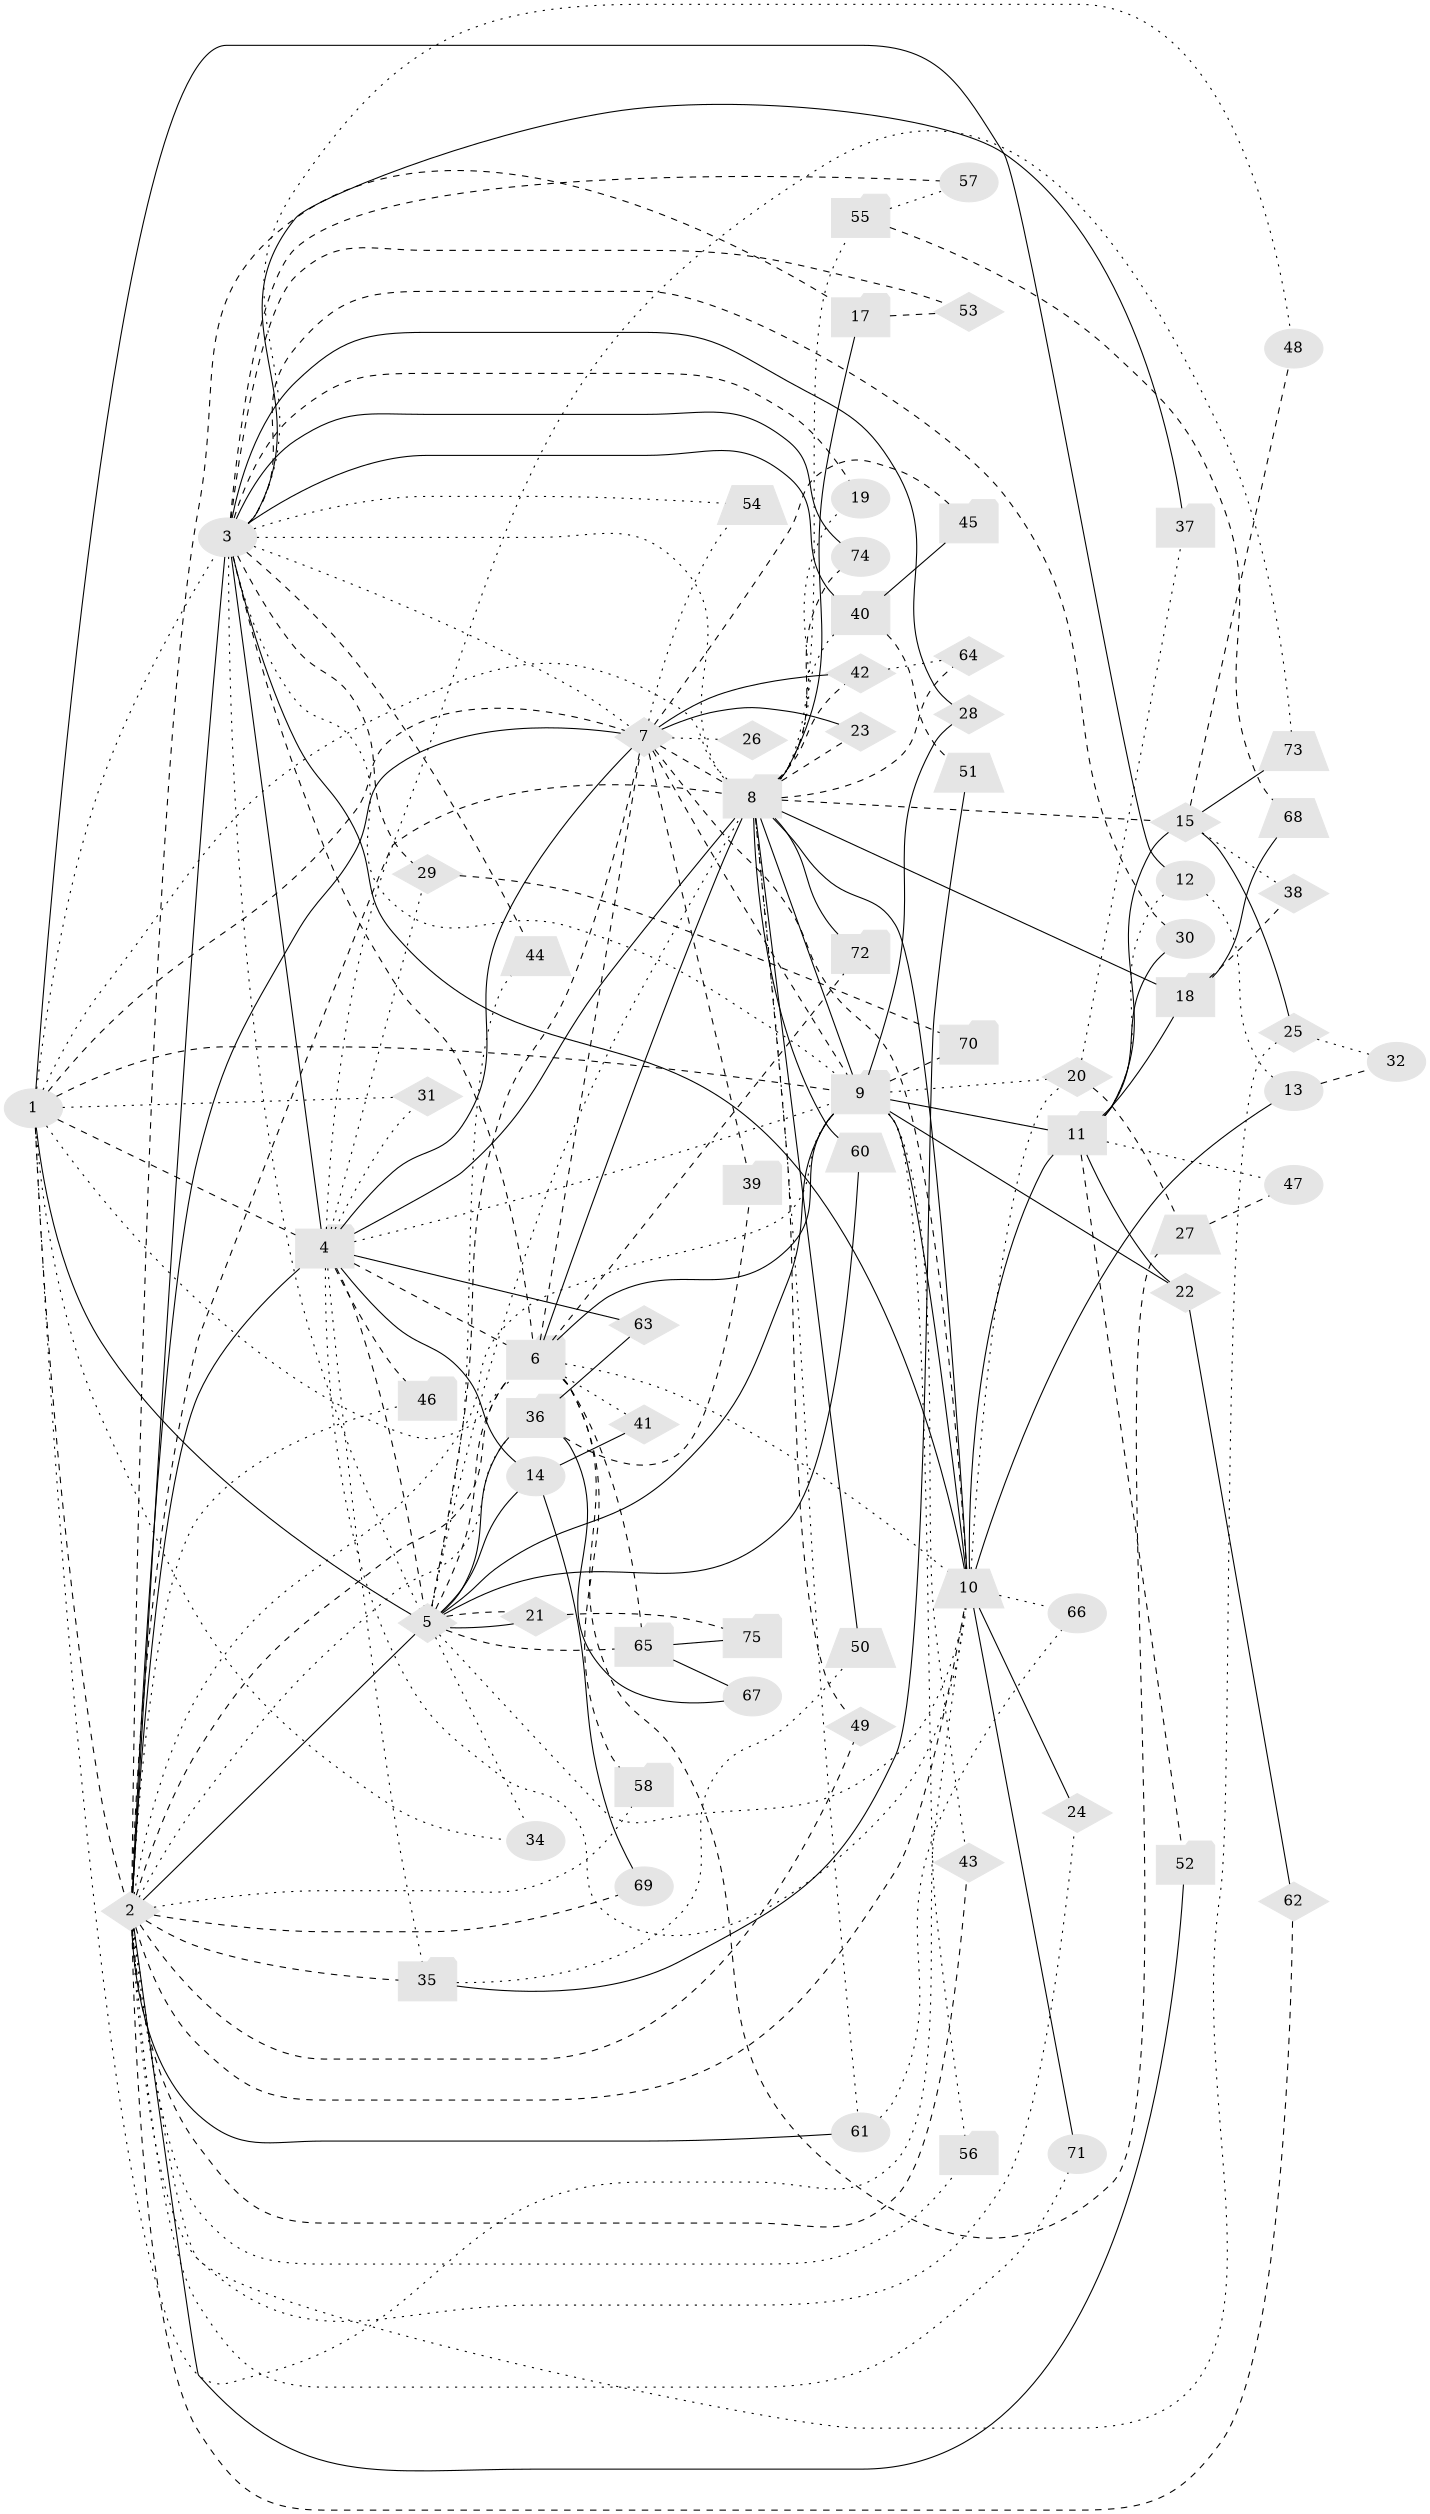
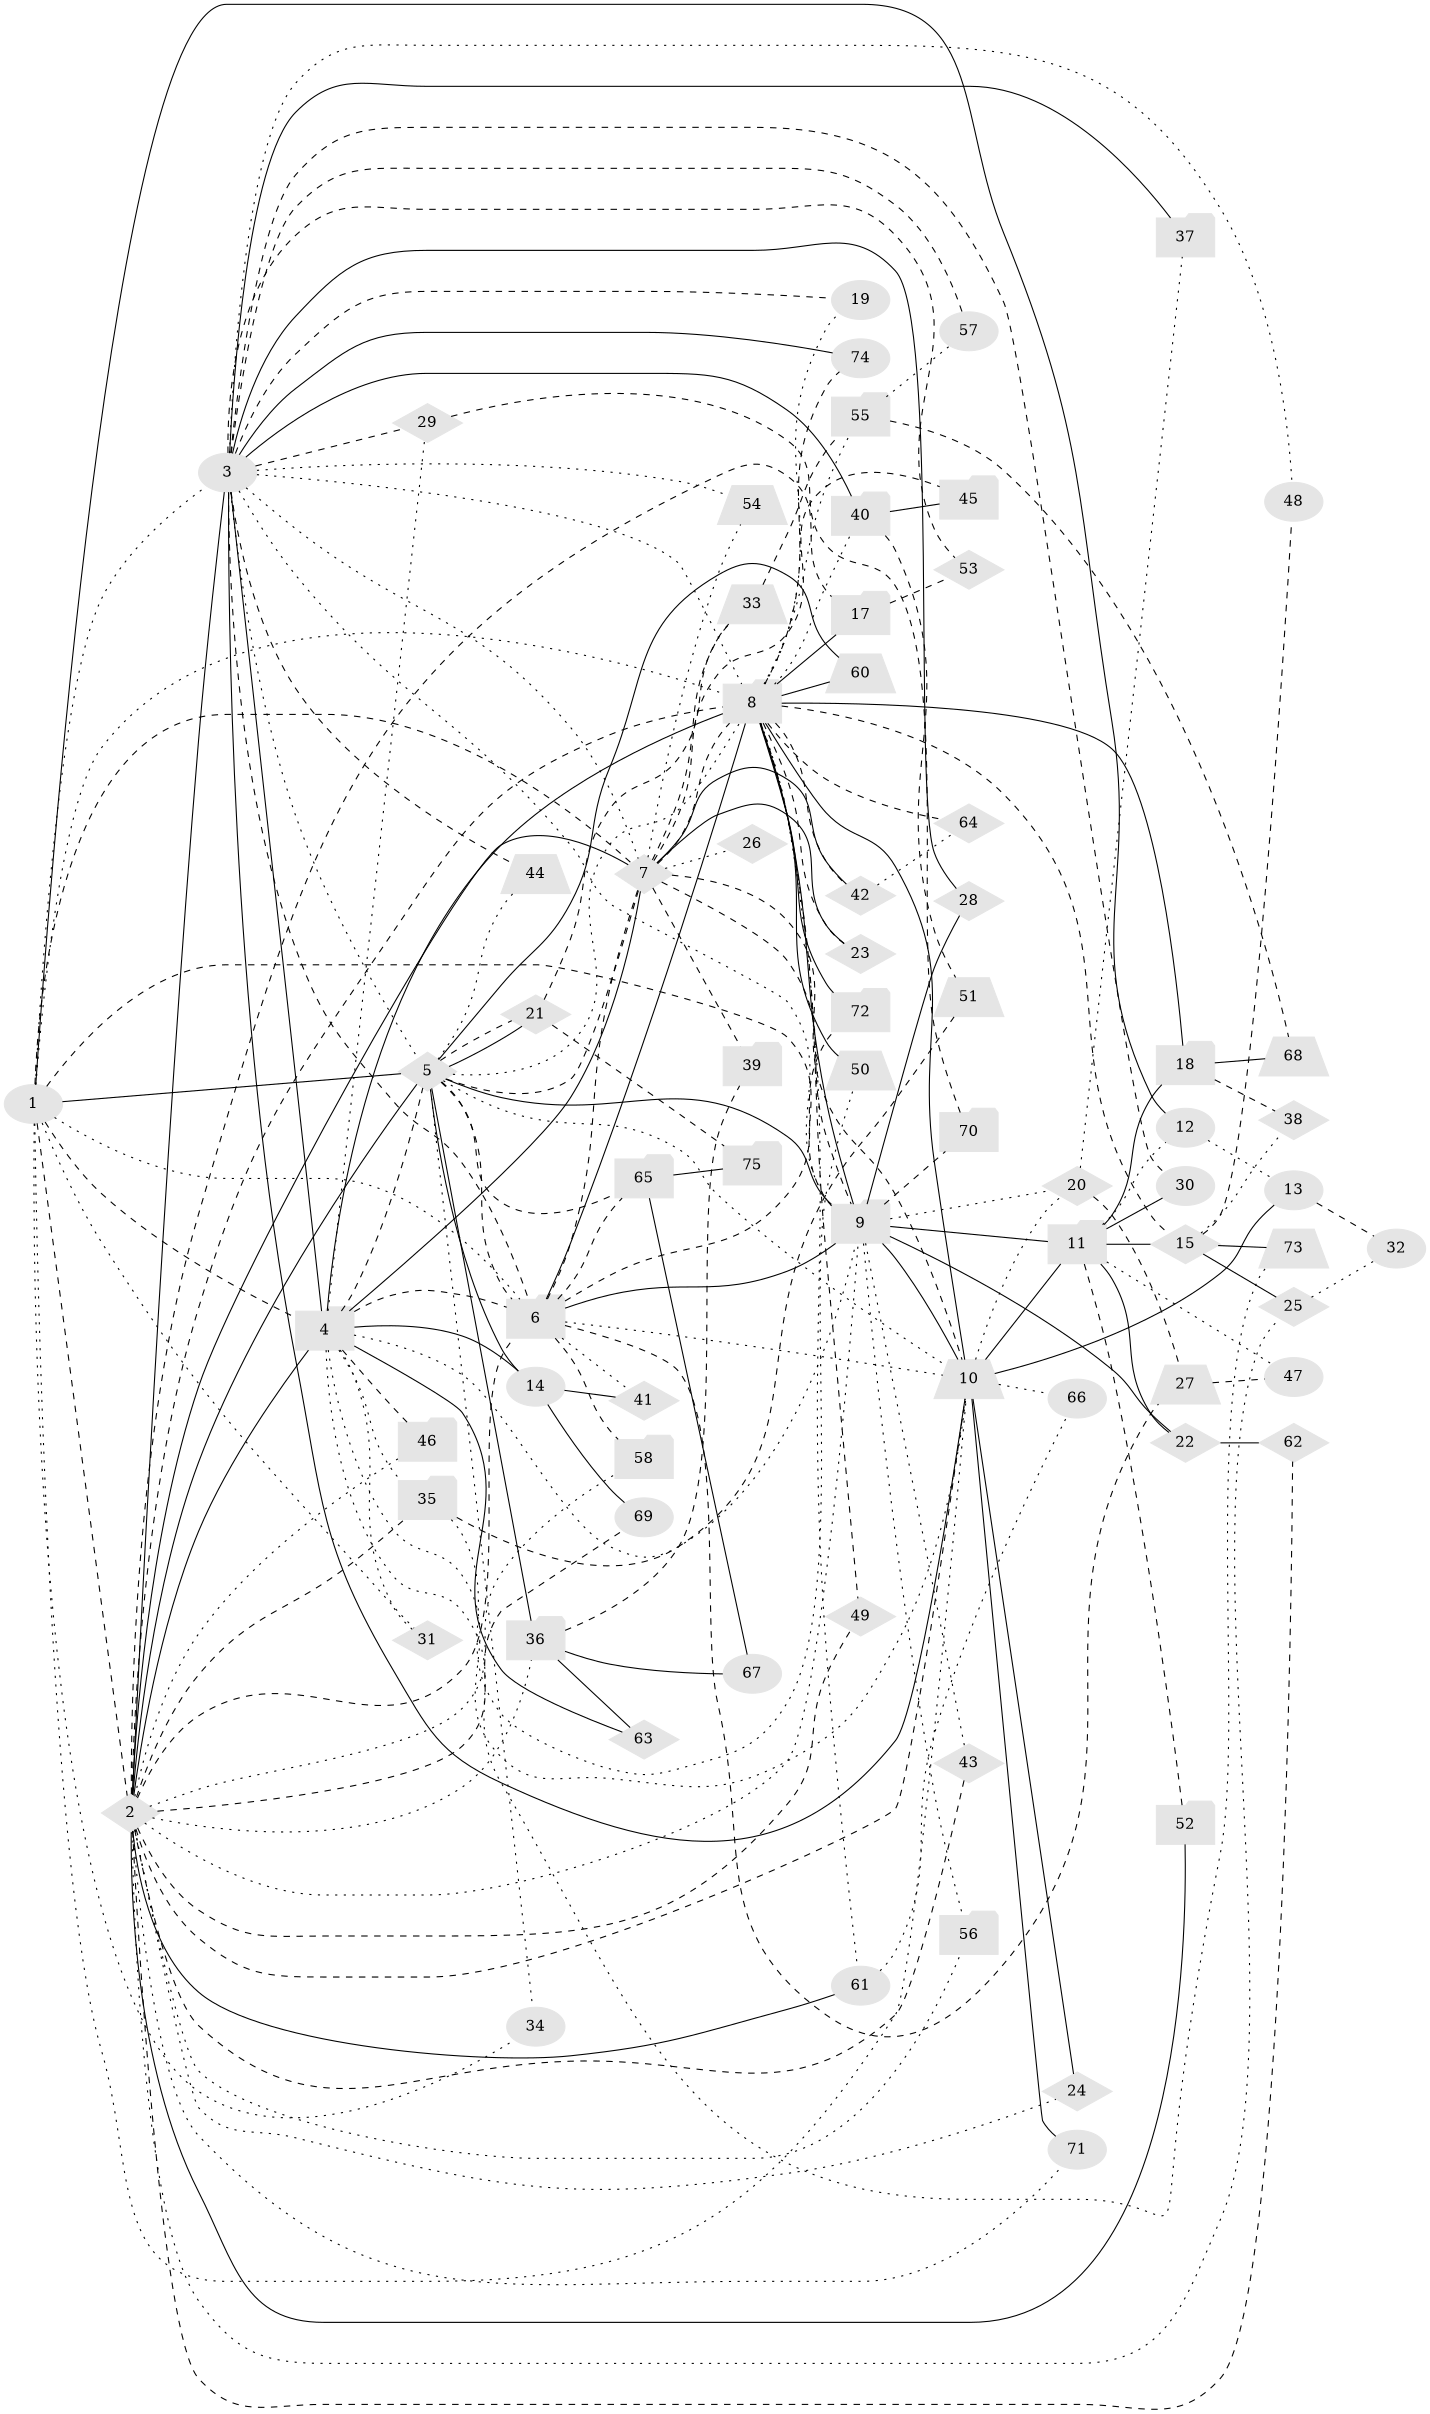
node "33": added
edge "51" -- "35": style solid -> dashed
